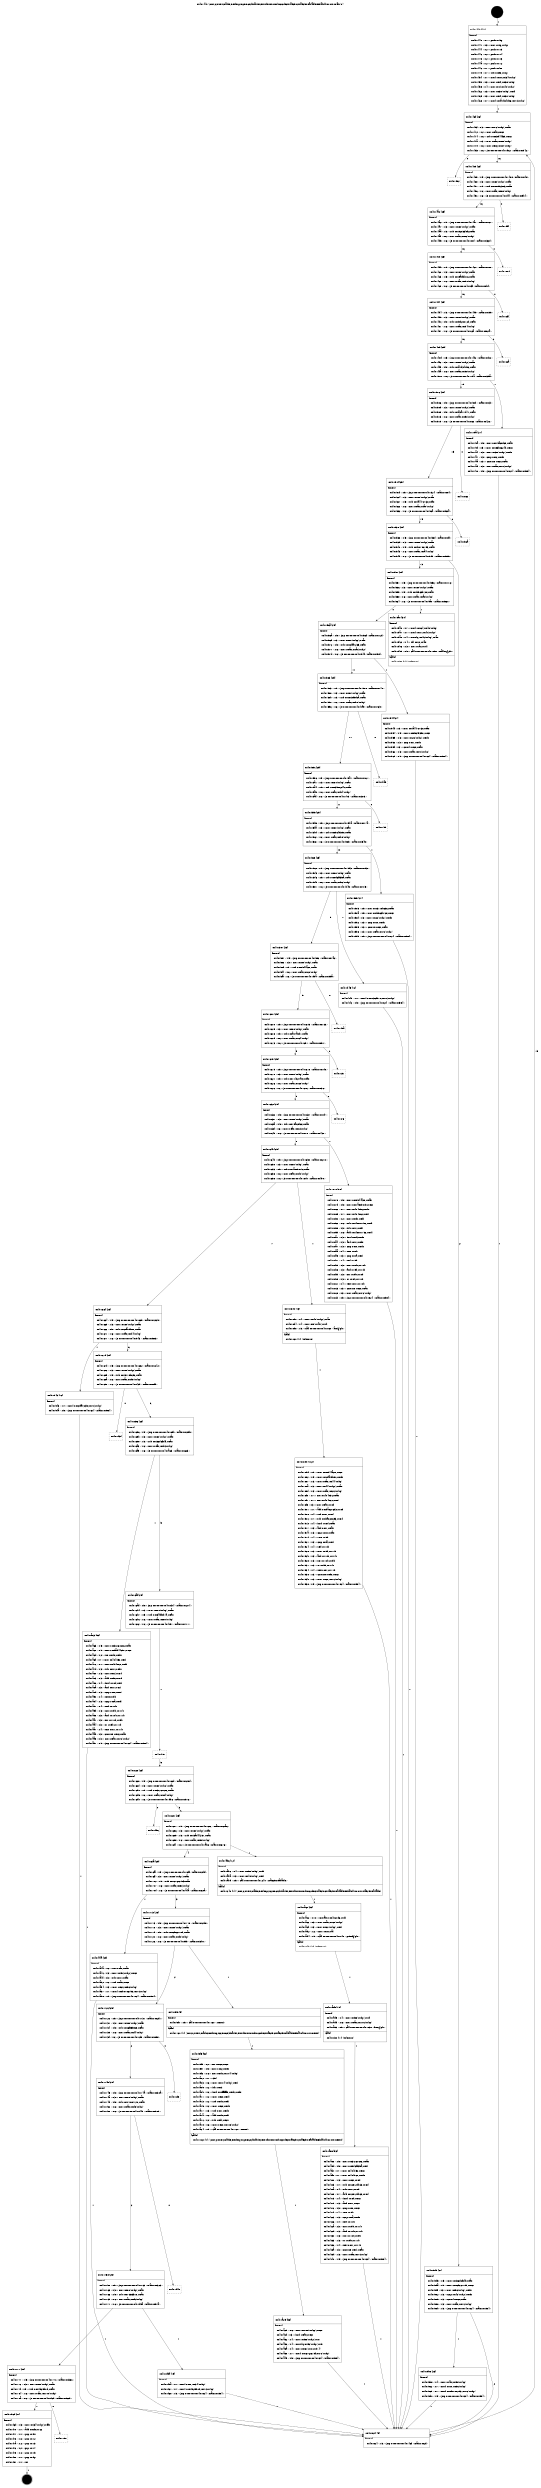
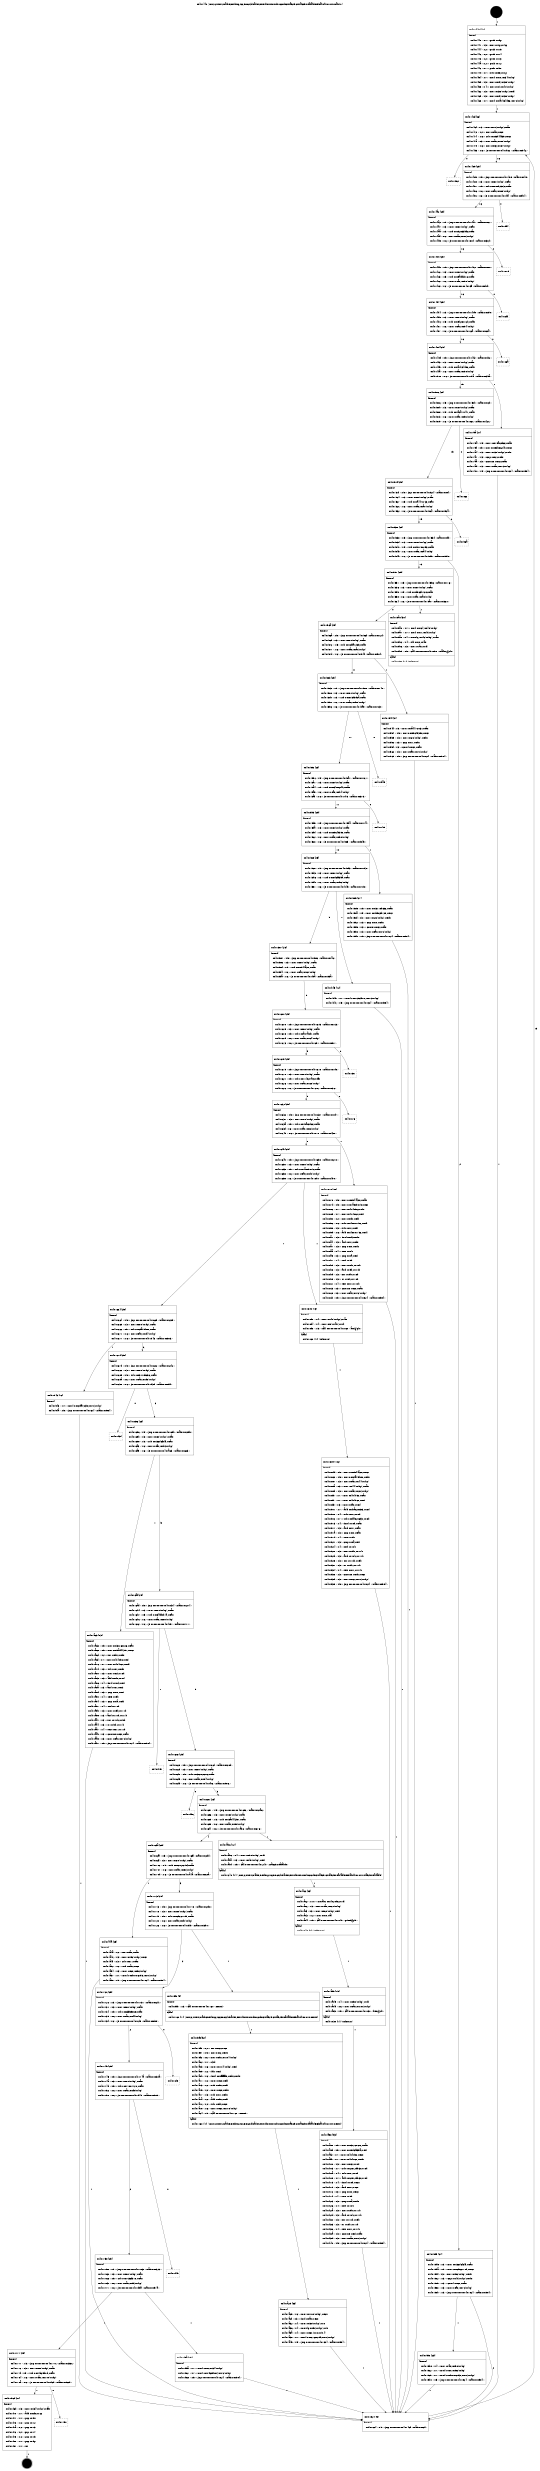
node "0x401d9a": removed
edge "0x401b51" -> "0x4016c8 [25]": now "0x4016af [25]" -> "0x4016c8 [25]"
